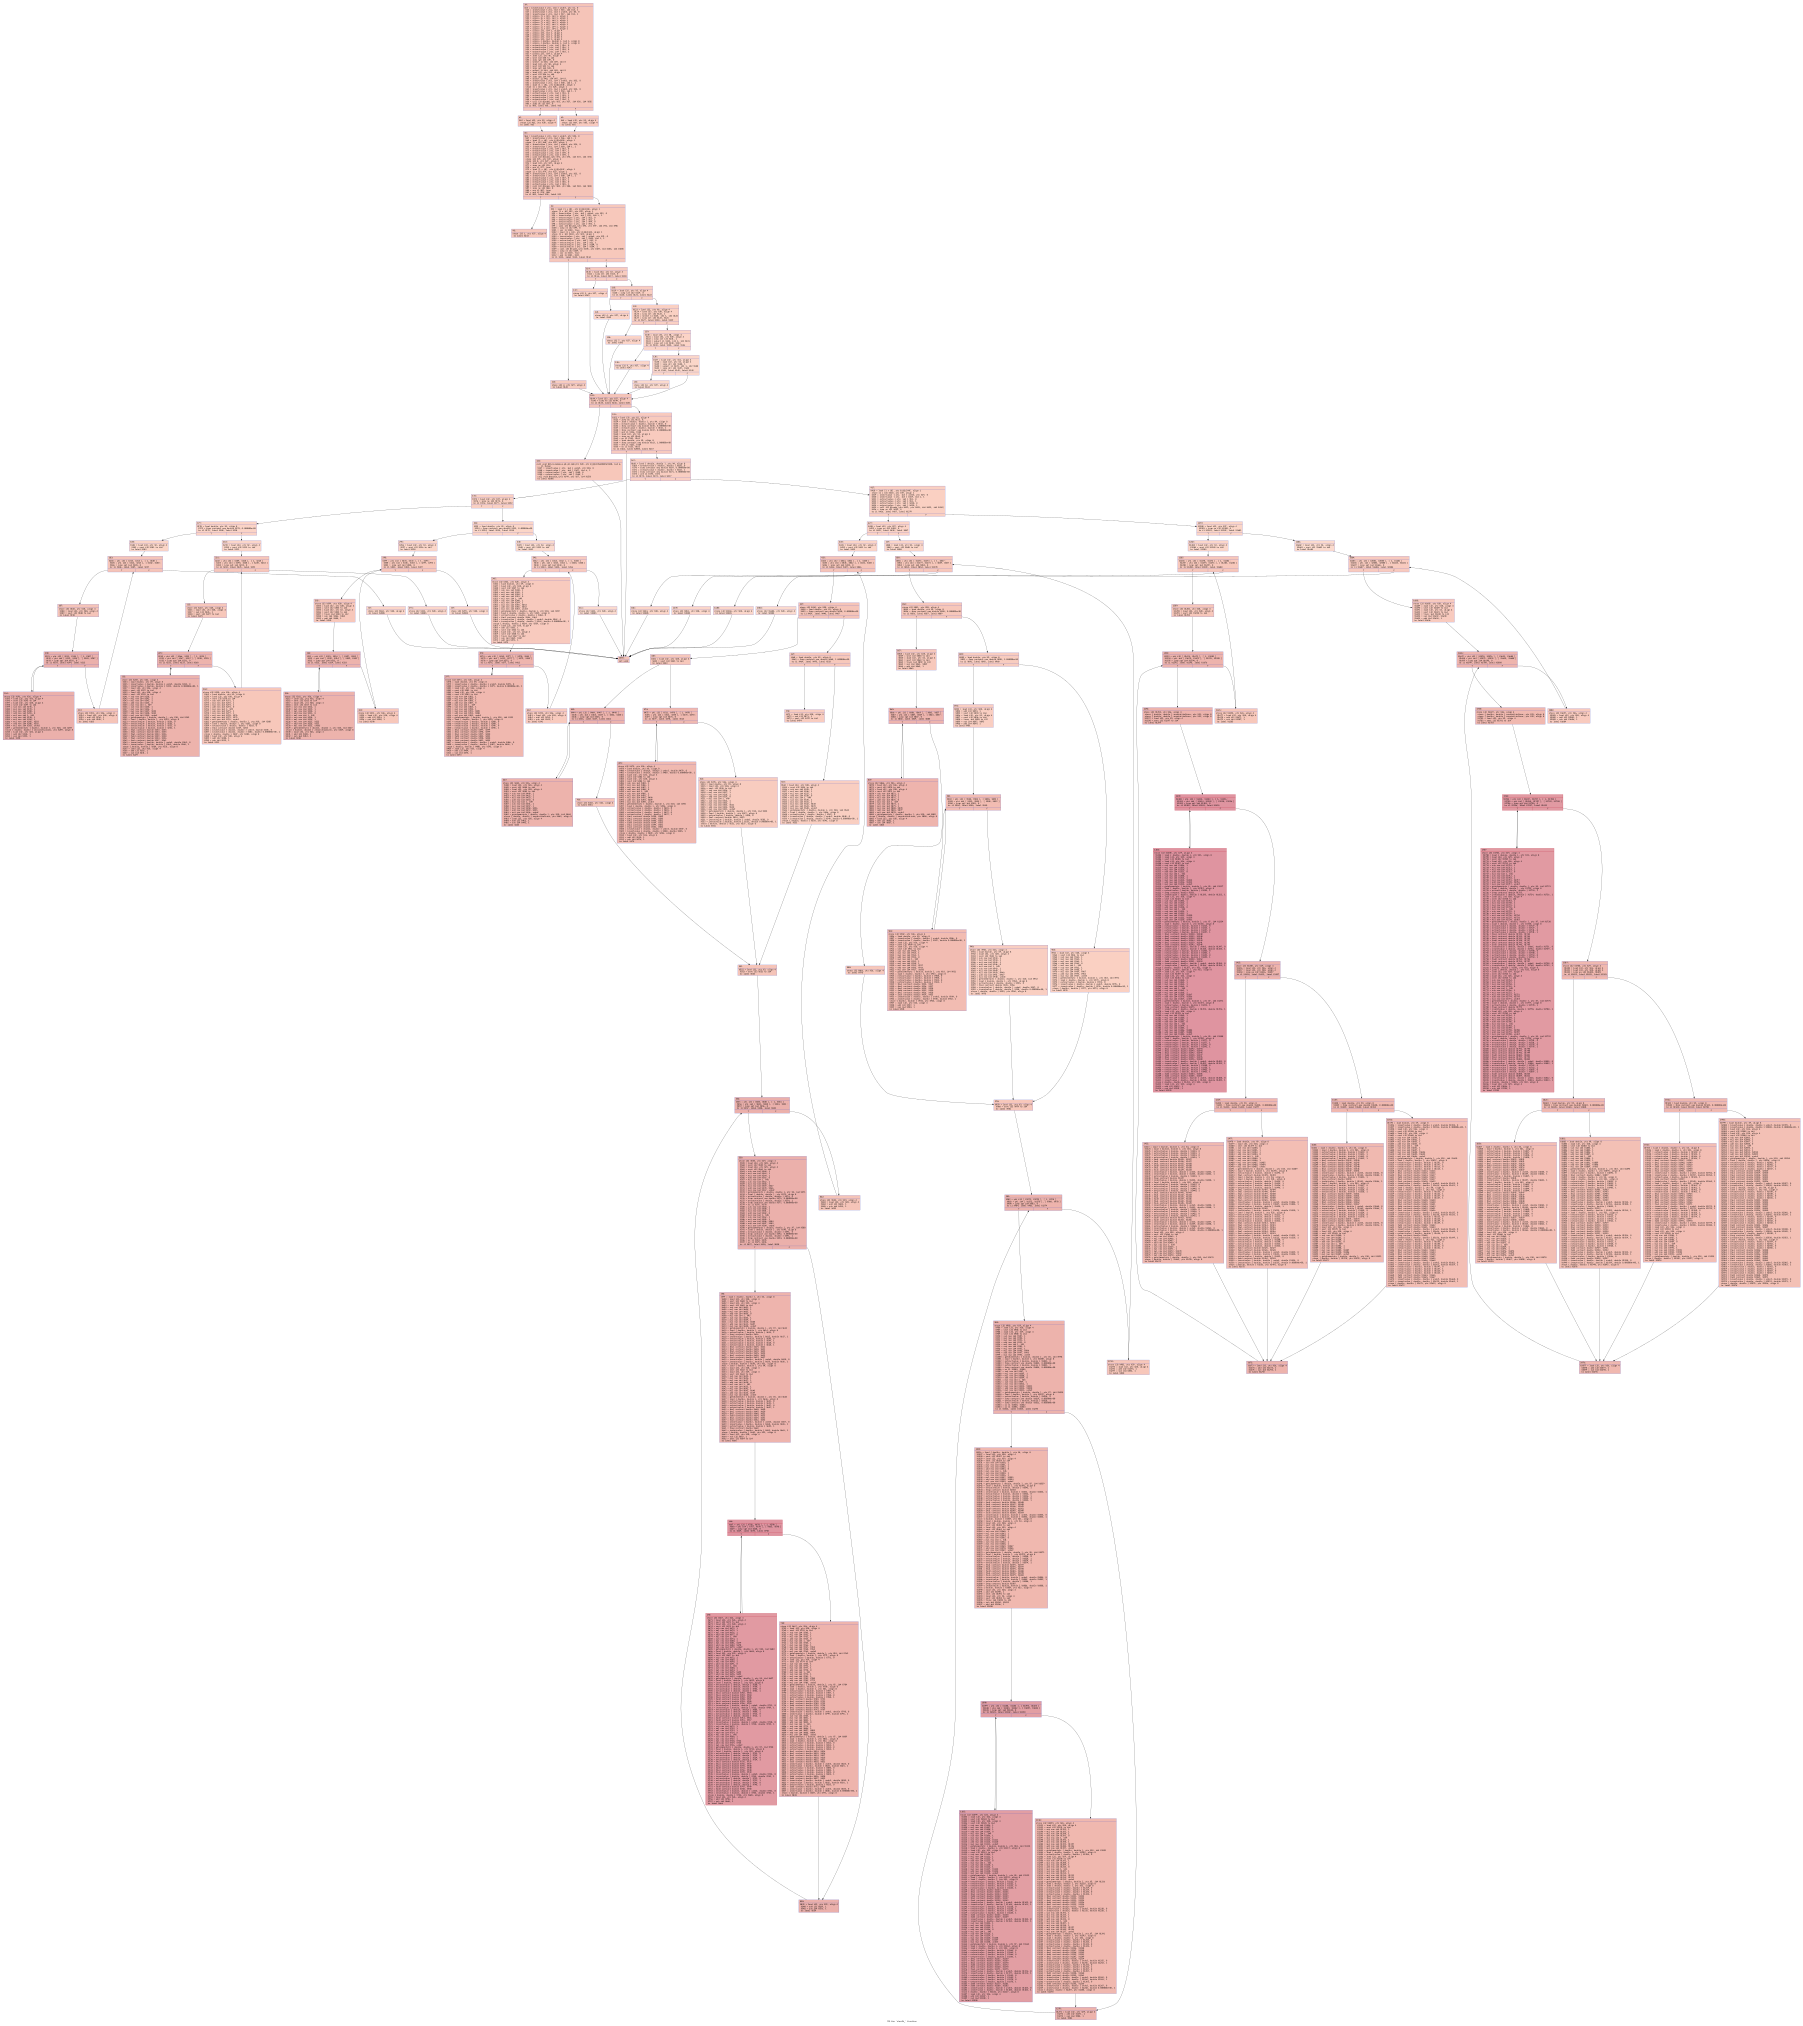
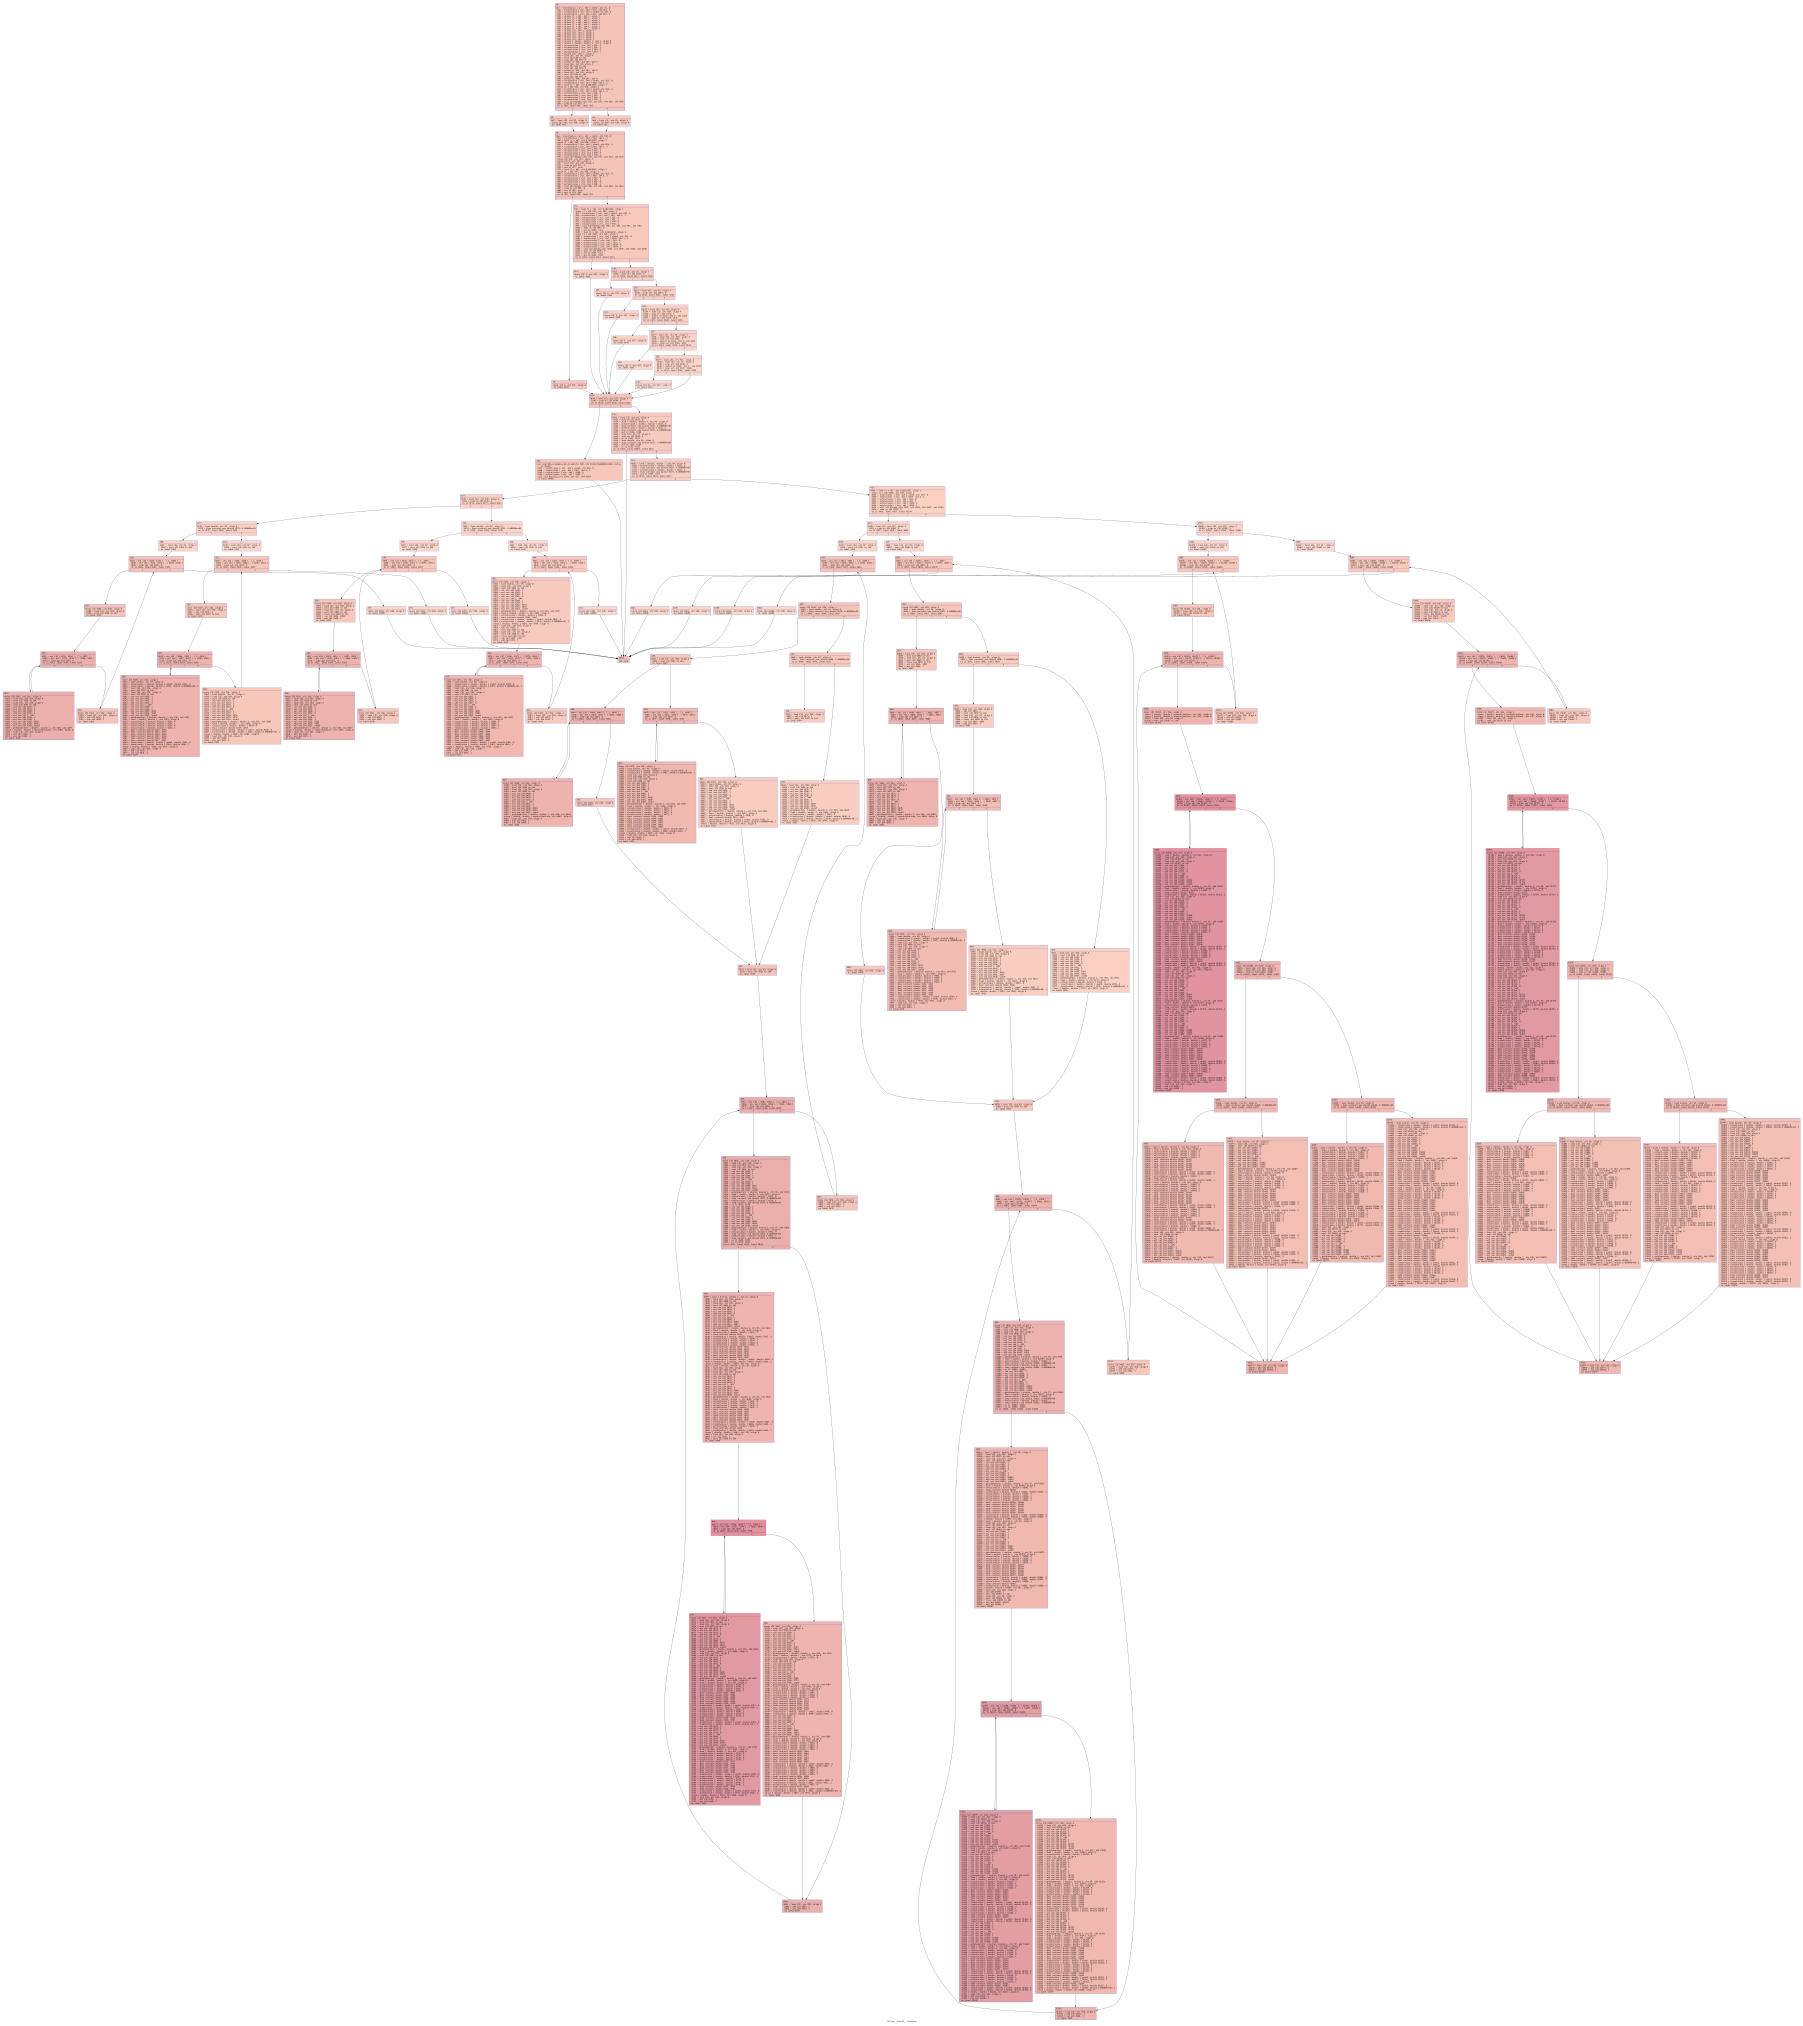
edge "90:" -> "143:": added
